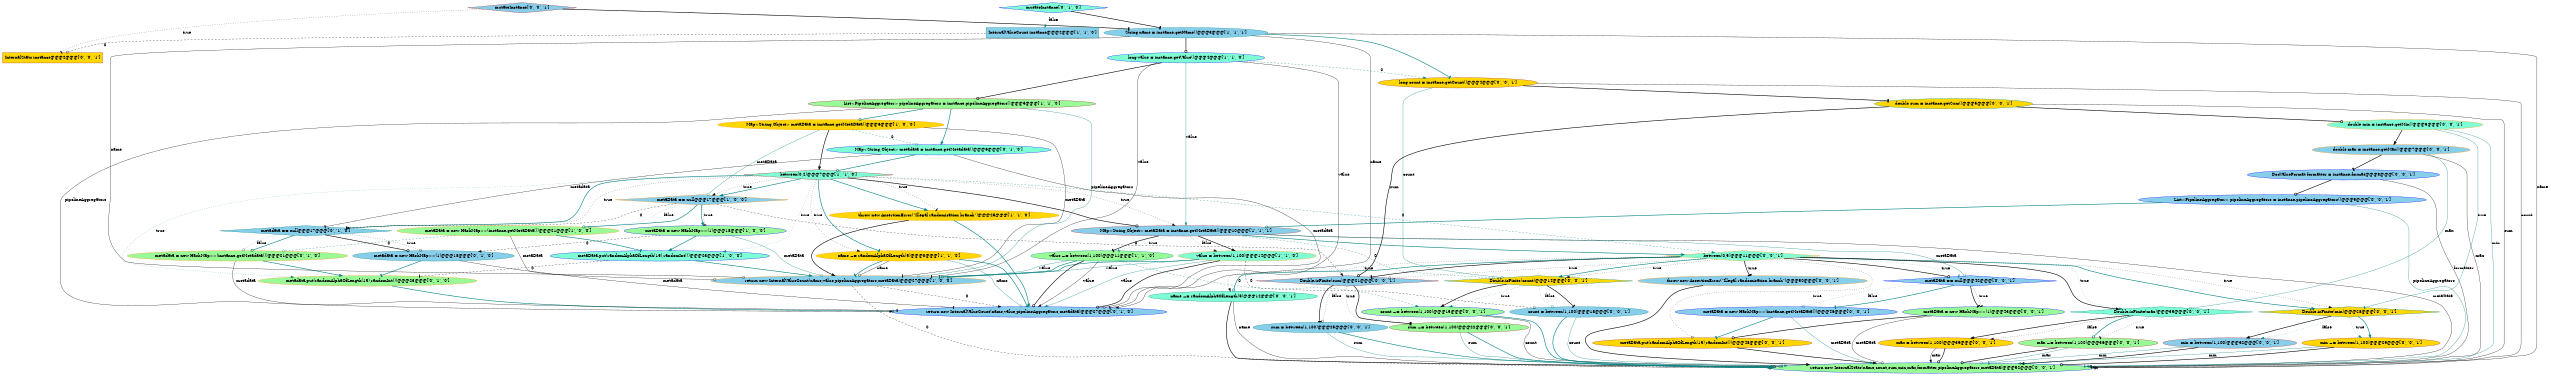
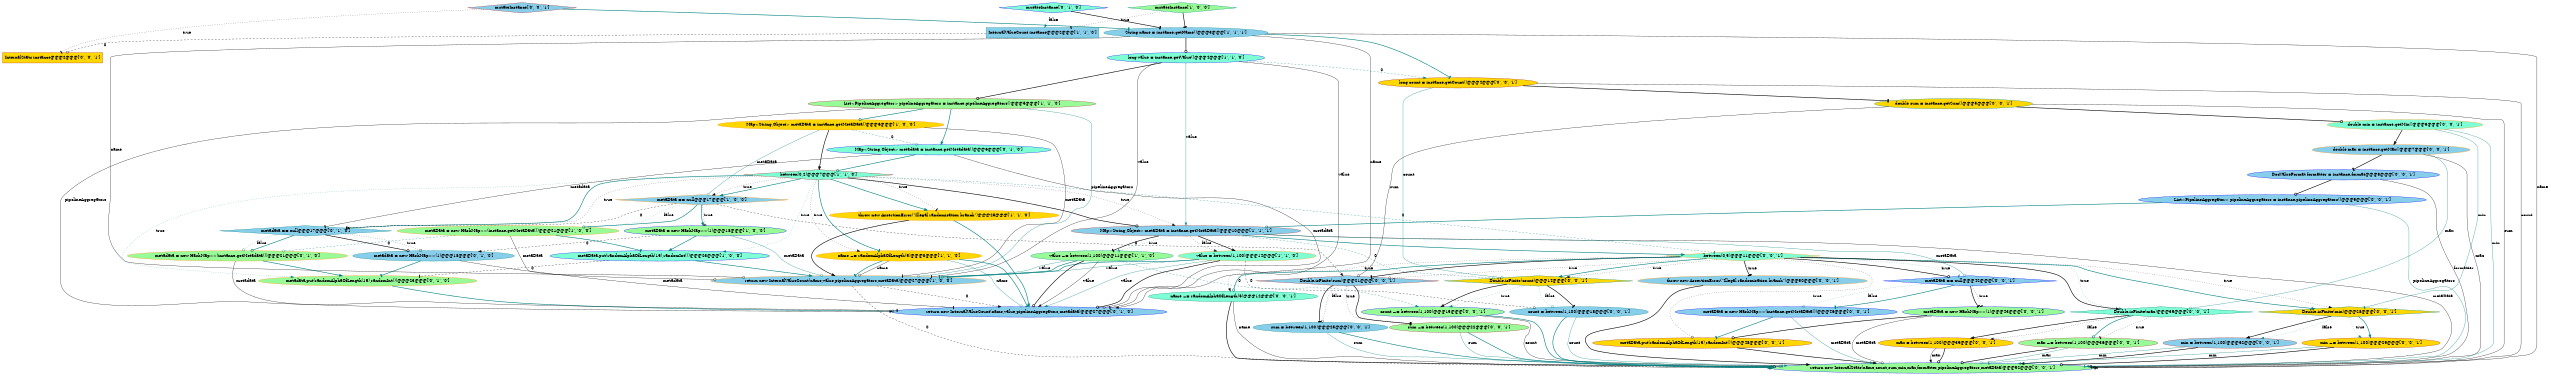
node "mutateInstance['1', '0', '0']": added
edge "mutateInstance['0', '0', '1']" -> "String name = instance.getName()@@@3@@@['1', '1', '1']": color black -> teal
edge "double sum = instance.getSum()@@@5@@@['0', '0', '1']" -> "Double.isFinite(sum)@@@21@@@['0', '0', '1']": style bold -> solid
edge "between(0,2)@@@7@@@['1', '1', '0']" -> "between(0,5)@@@11@@@['0', '0', '1']": arrowhead normal -> tee
edge "double min = instance.getMin()@@@6@@@['0', '0', '1']" -> "Double.isFinite(min)@@@28@@@['0', '0', '1']": label "true" -> "min"
